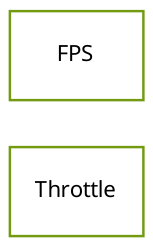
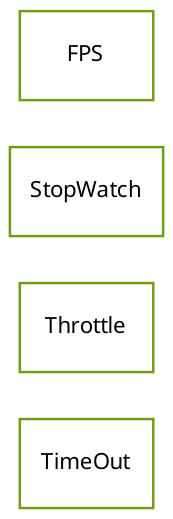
node "StopWatch": added
node "TimeOut": added
